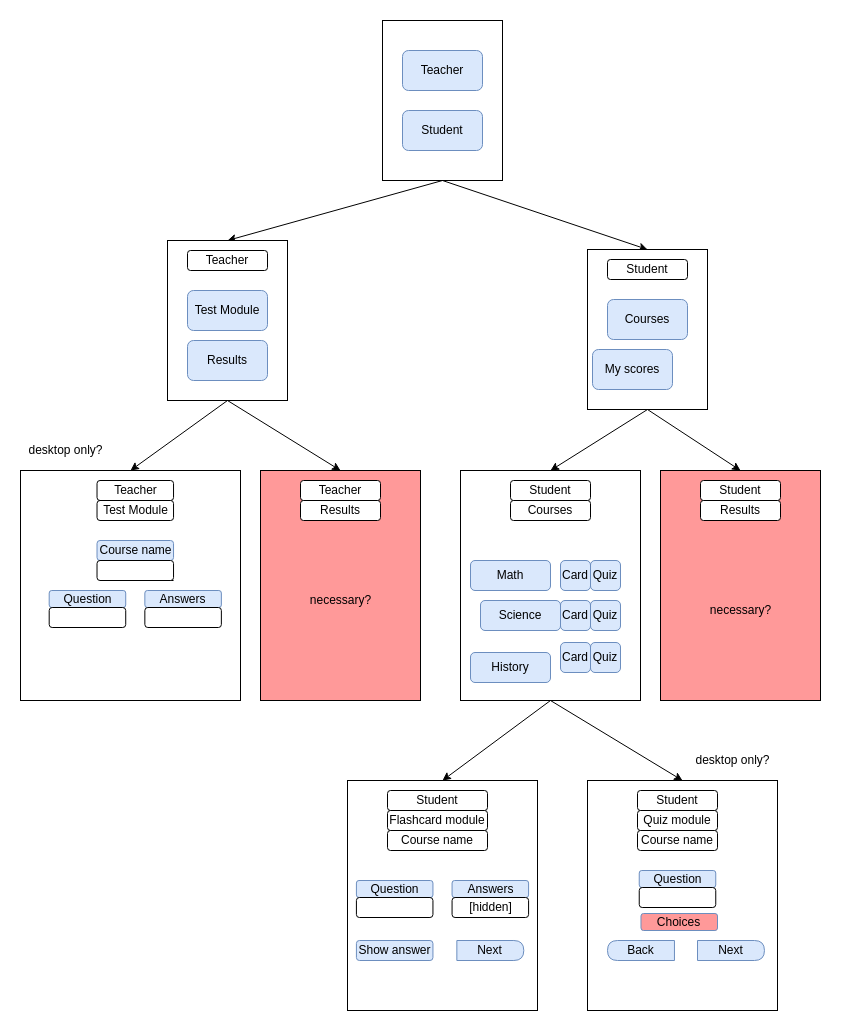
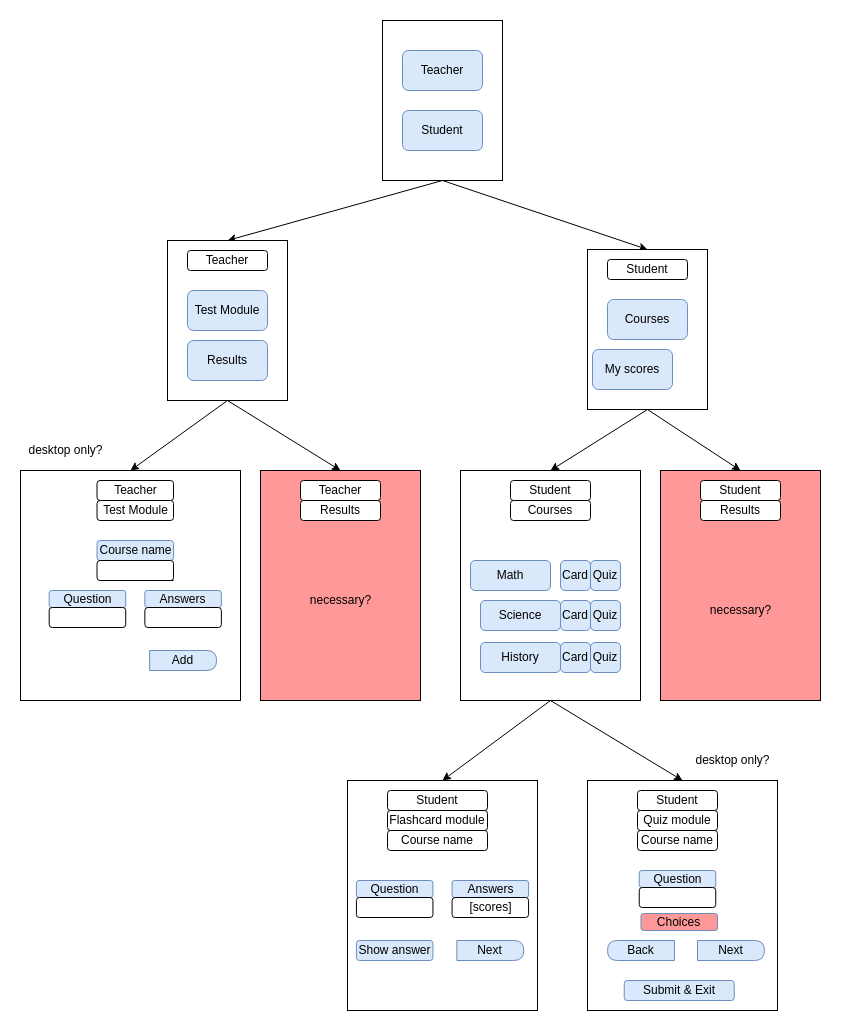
node "Add": added
node "History": moved (511, 668) -> (521, 658)
node "[hidden]": label "[hidden]" -> "[scores]"
node "Submit & Exit": added
